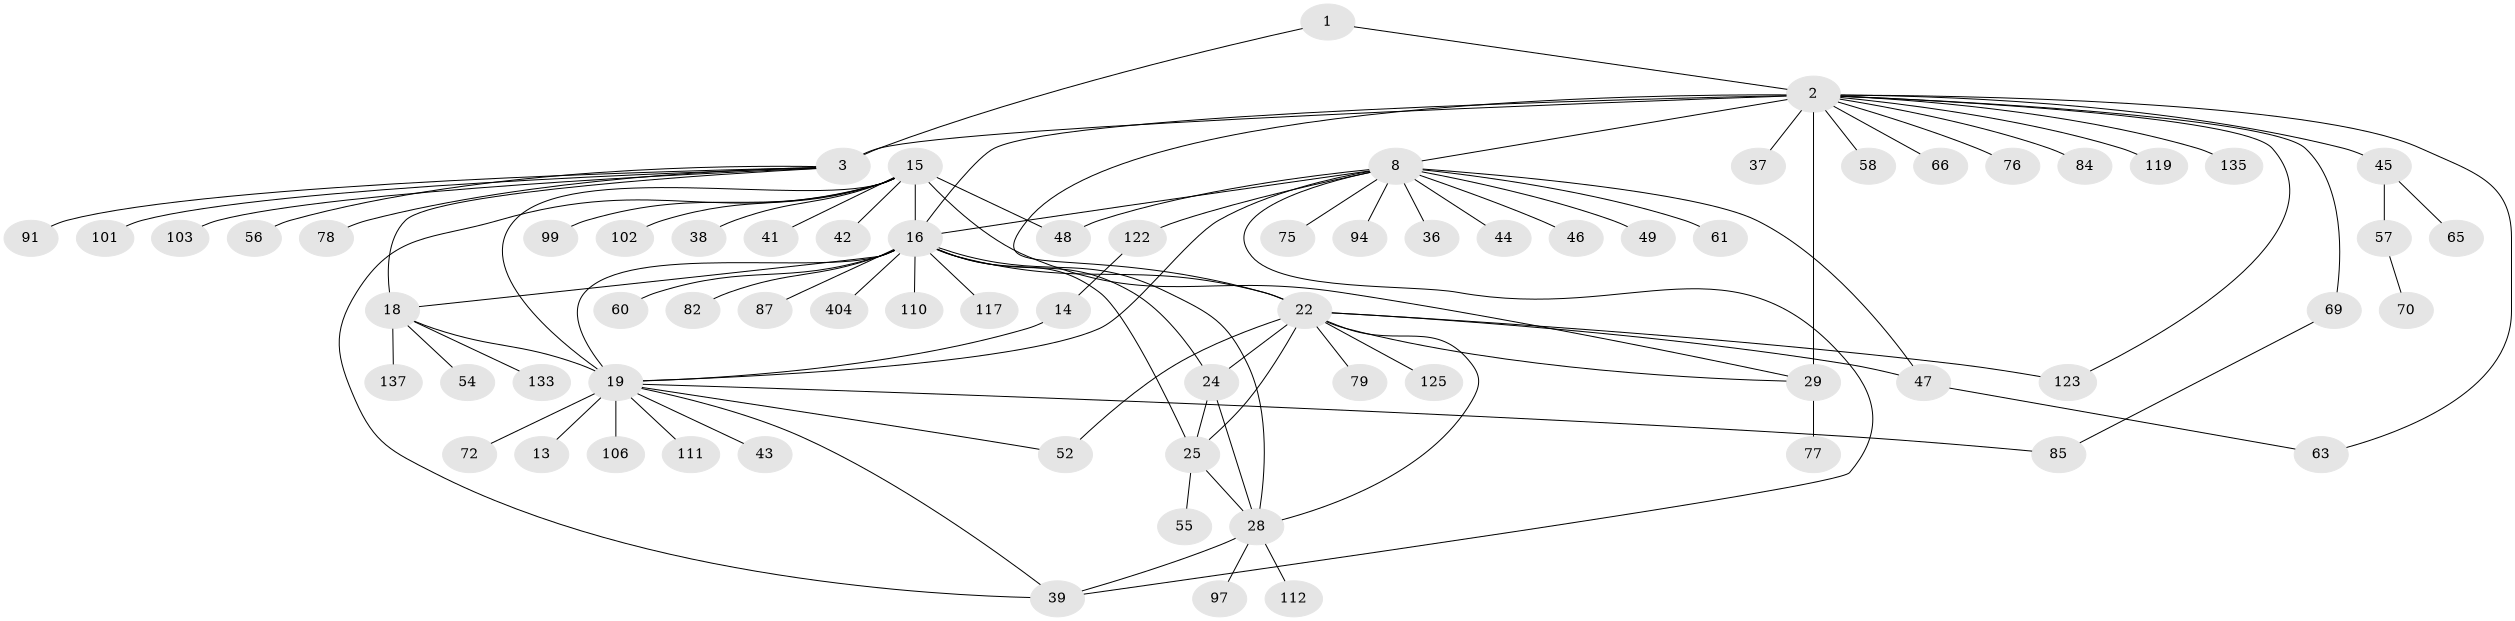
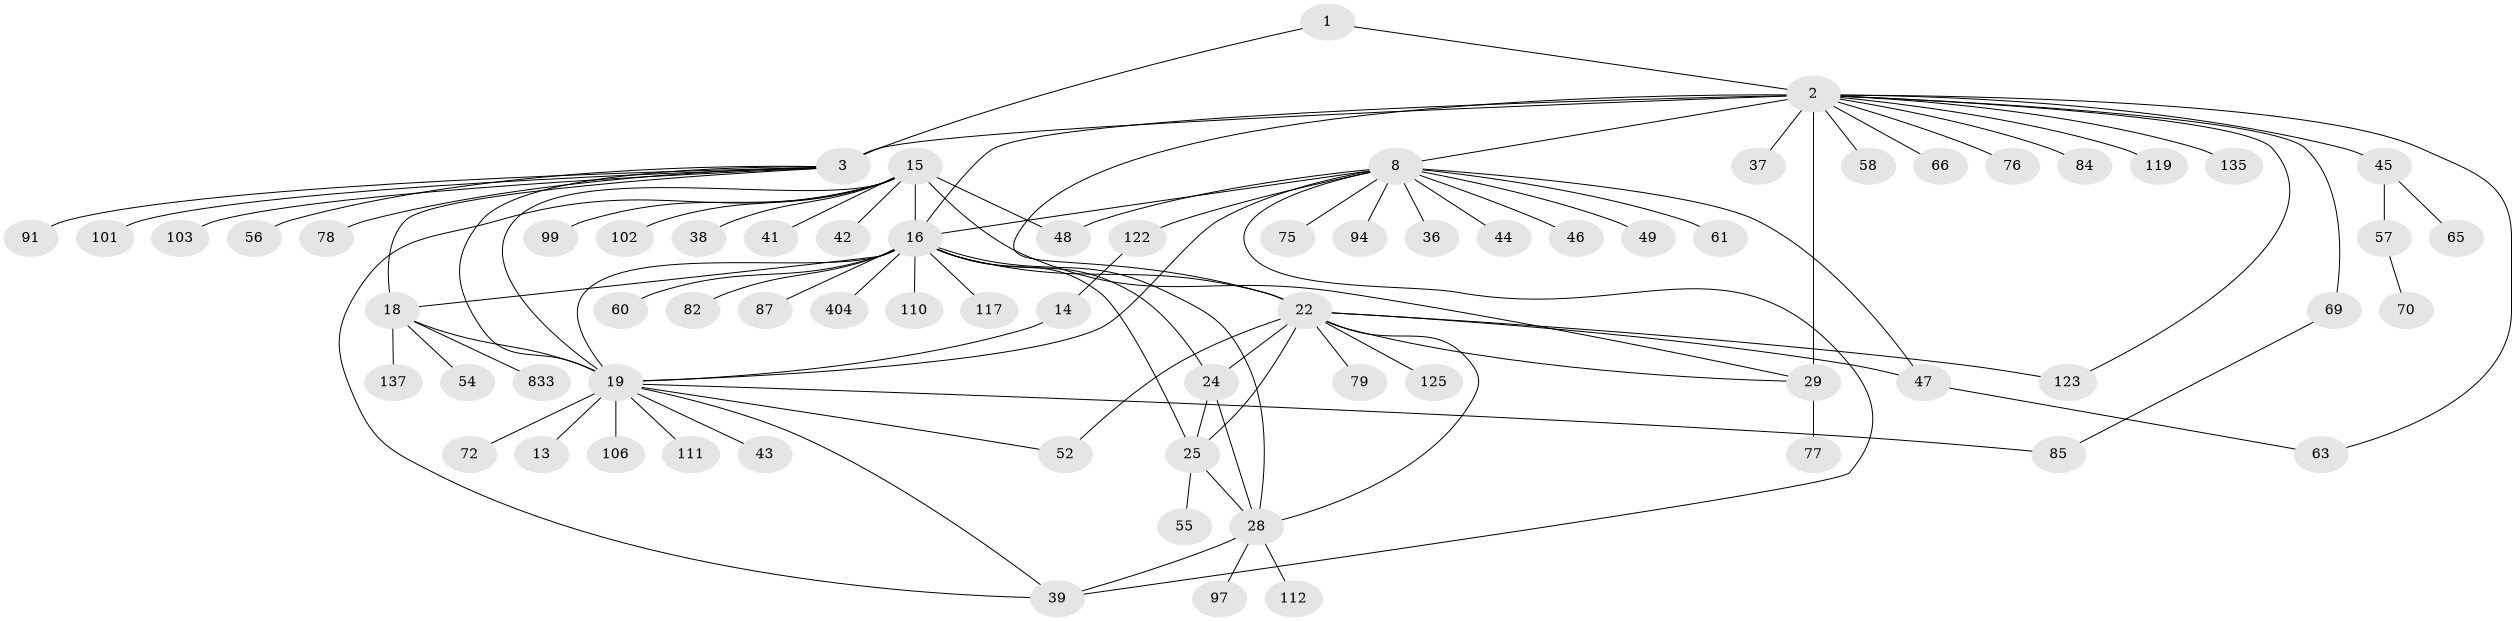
edge "3" -- "19": added
node "133": label "133" -> "833"
